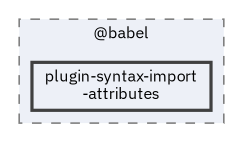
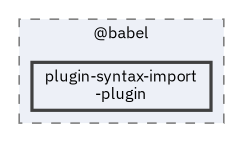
node "plugin-syntax-import -attributes": label "plugin-syntax-import -attributes" -> "plugin-syntax-import -plugin"
